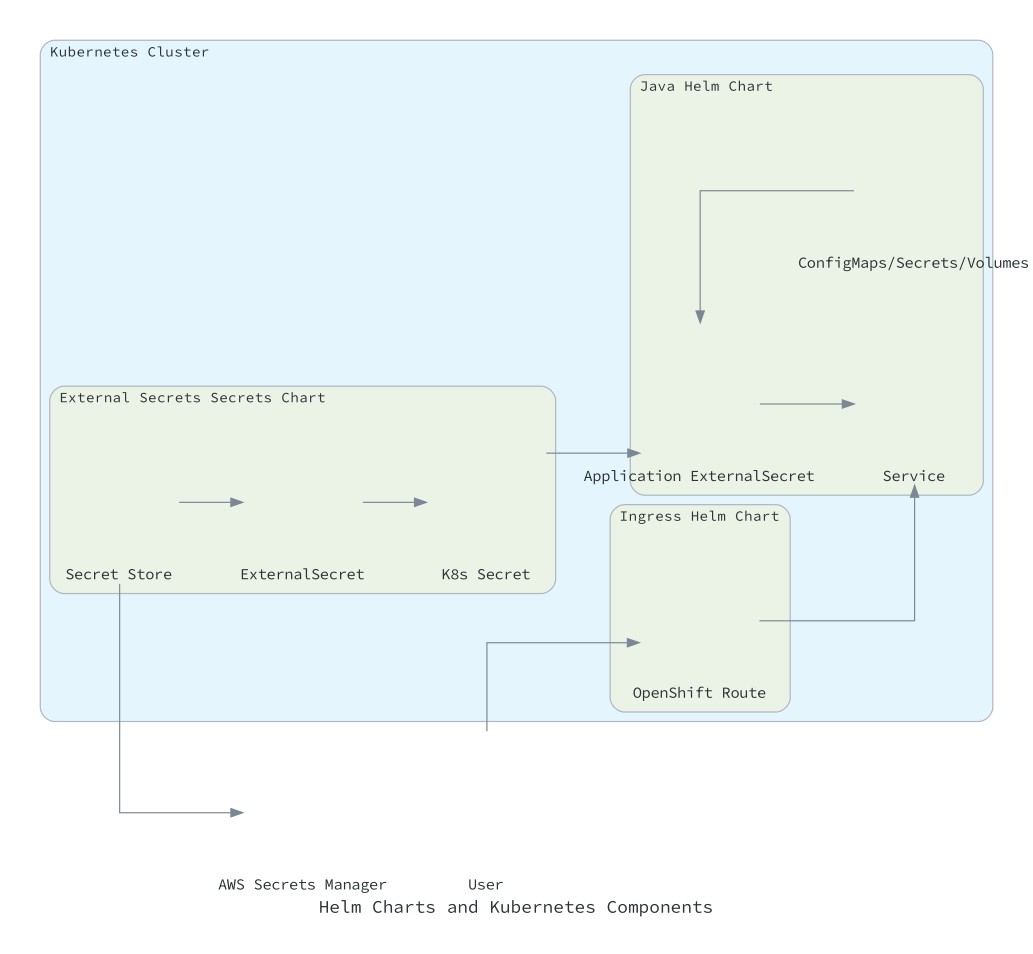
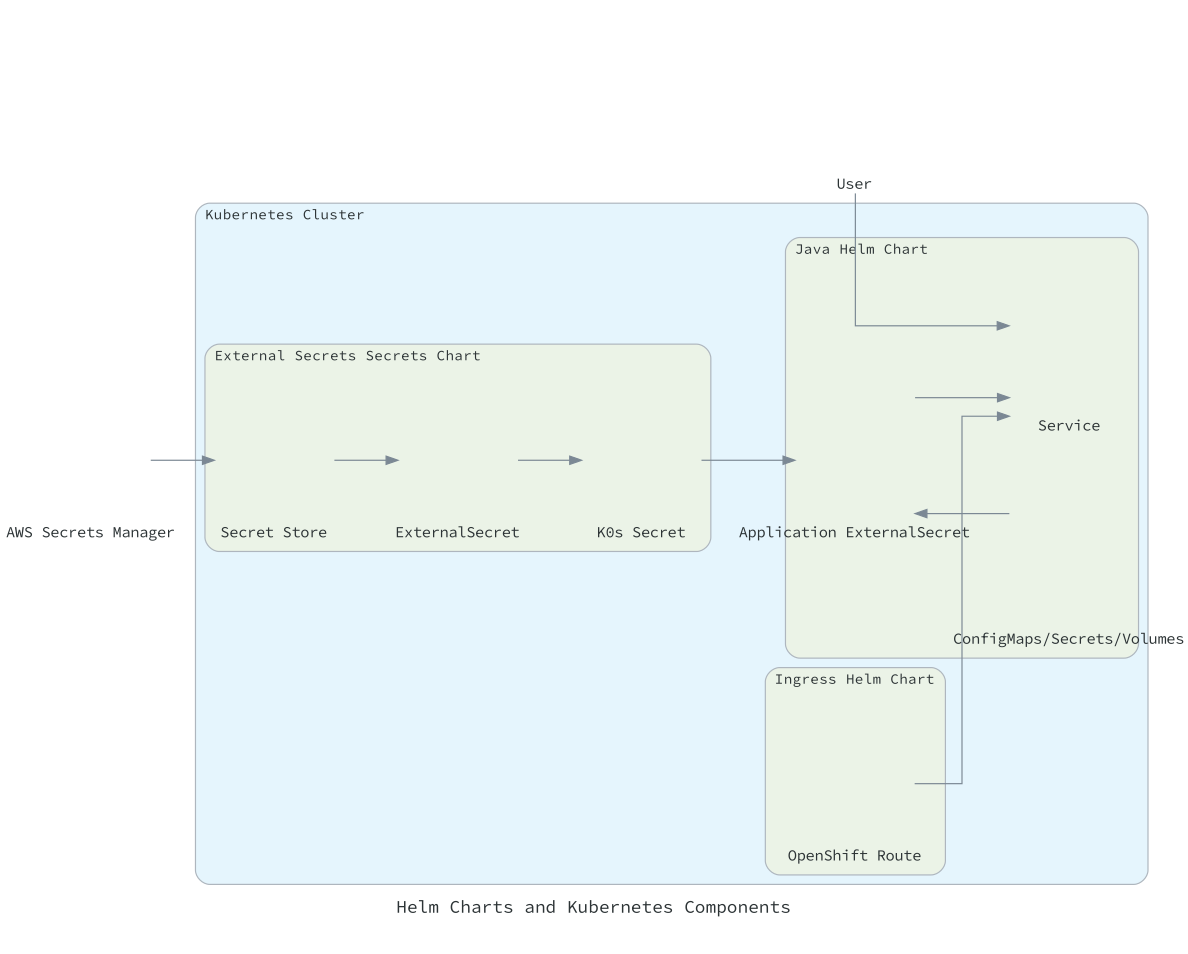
node "K8s Secret": label "K8s Secret" -> "K0s Secret"
edge "User" -> "OpenShift Route": now "User" -> "Service"
edge "Secret Store" -> "AWS Secrets Manager": reversed
